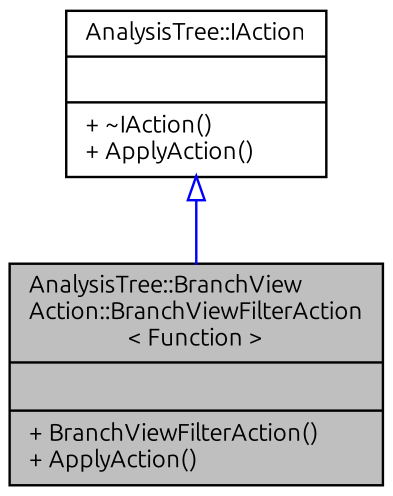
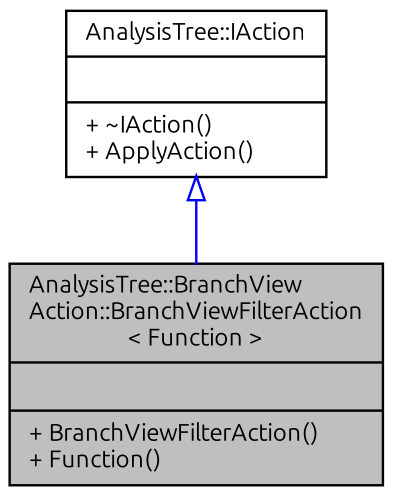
node "AnalysisTree::BranchView": text "+ ApplyAction()" -> "+ Function()"
